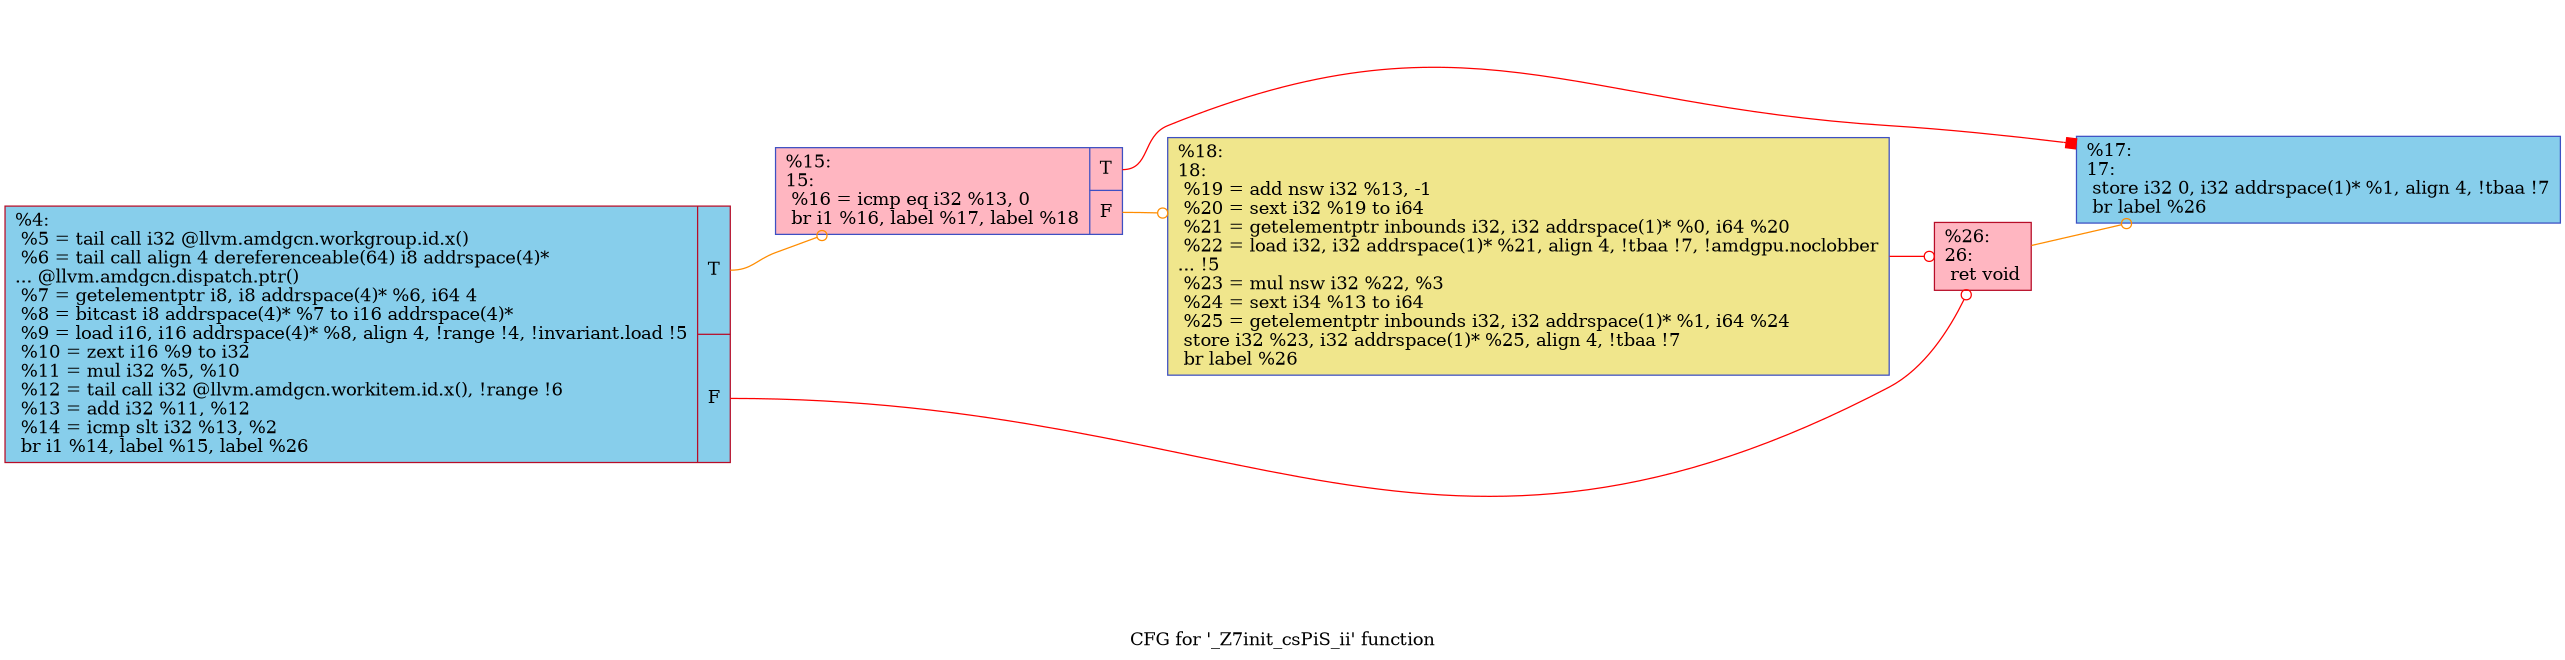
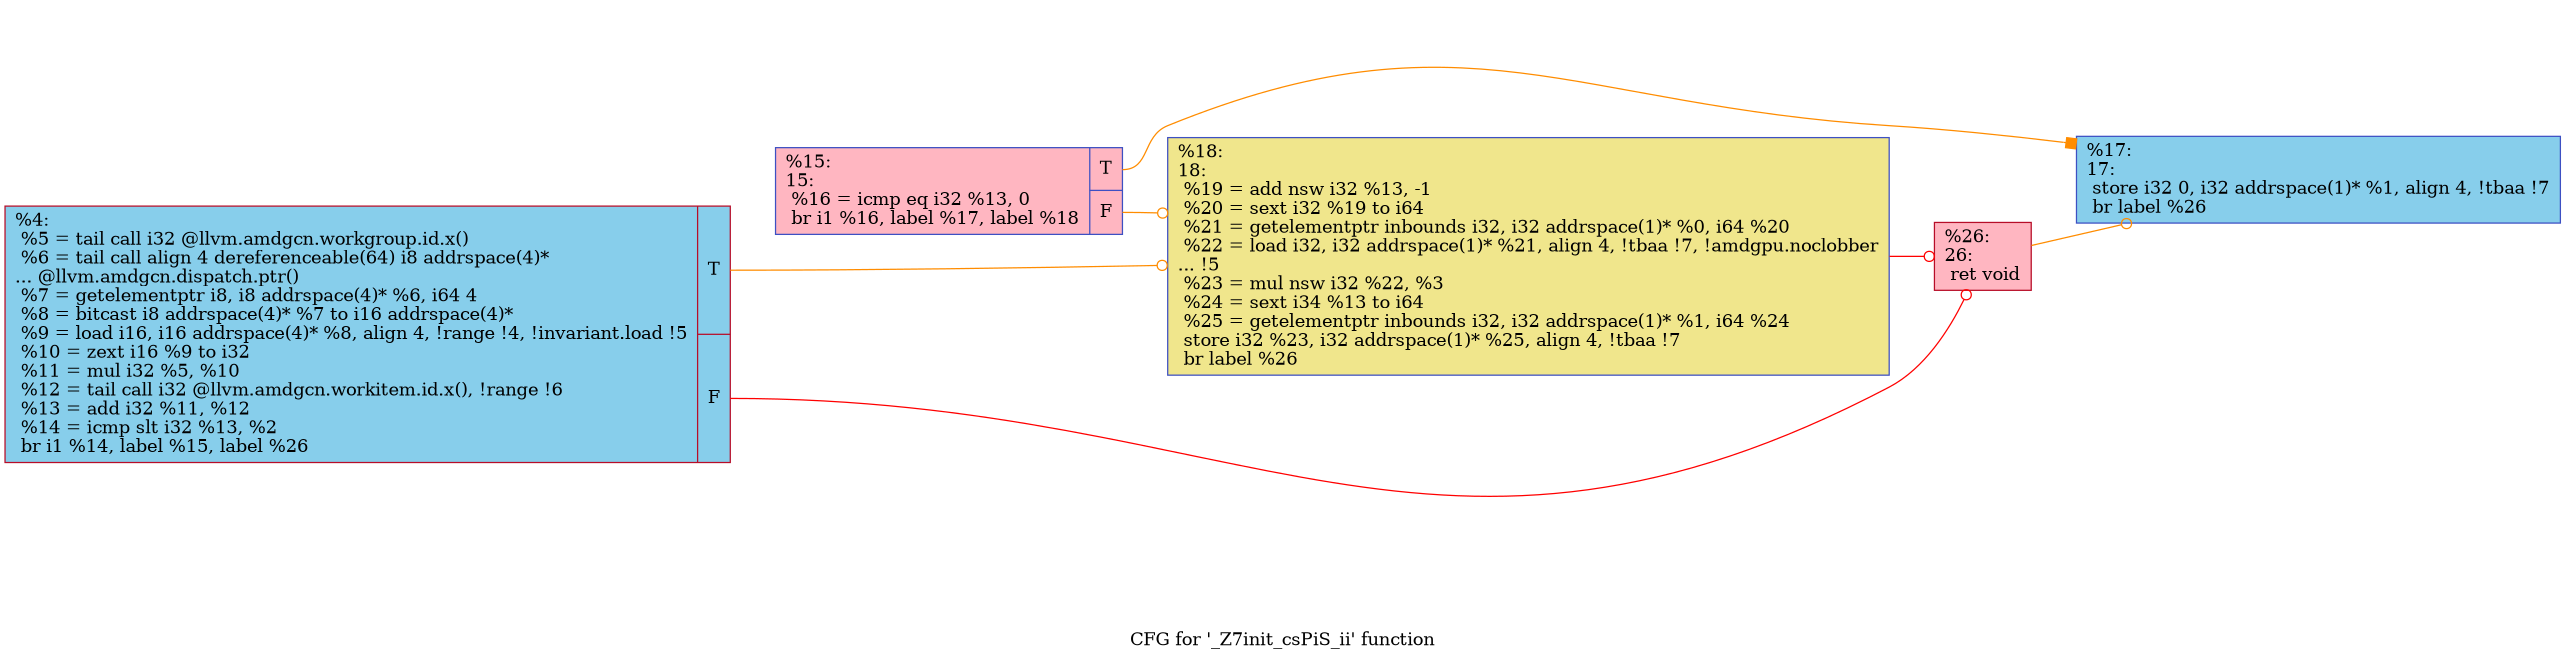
edge "%15:" -> "%17:": color red -> darkorange
edge "%4:" -> "%15:": now "%4:" -> "%18:"
